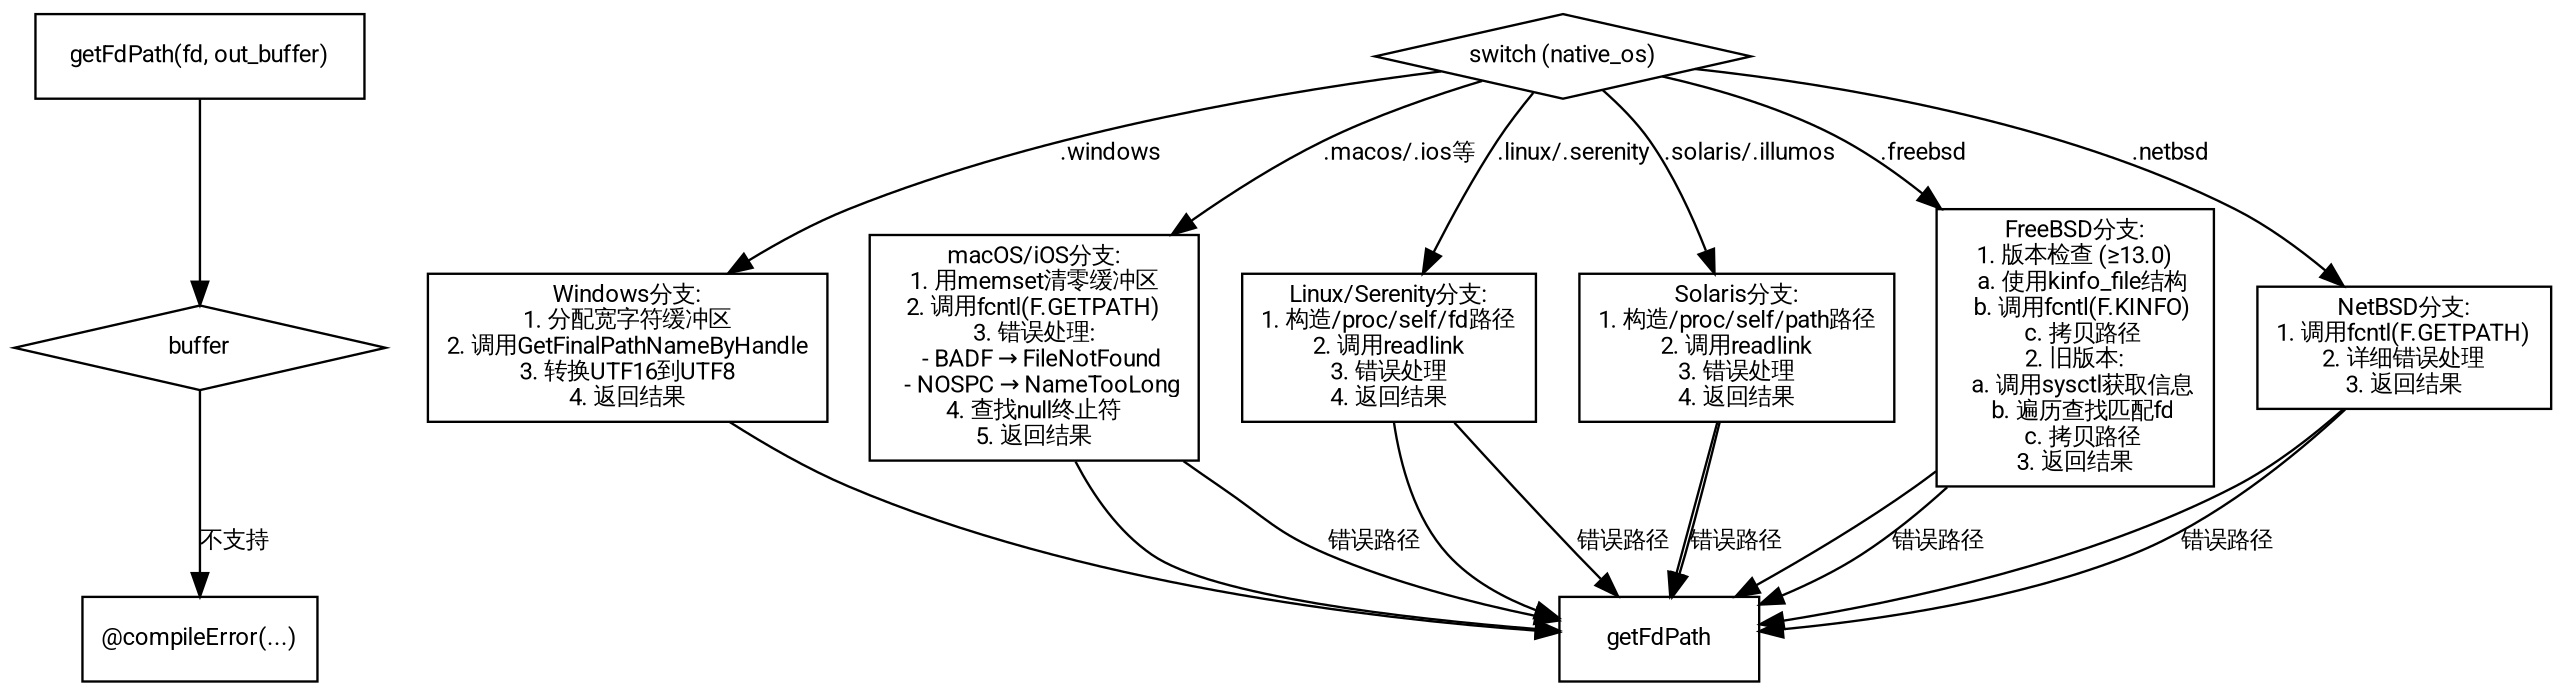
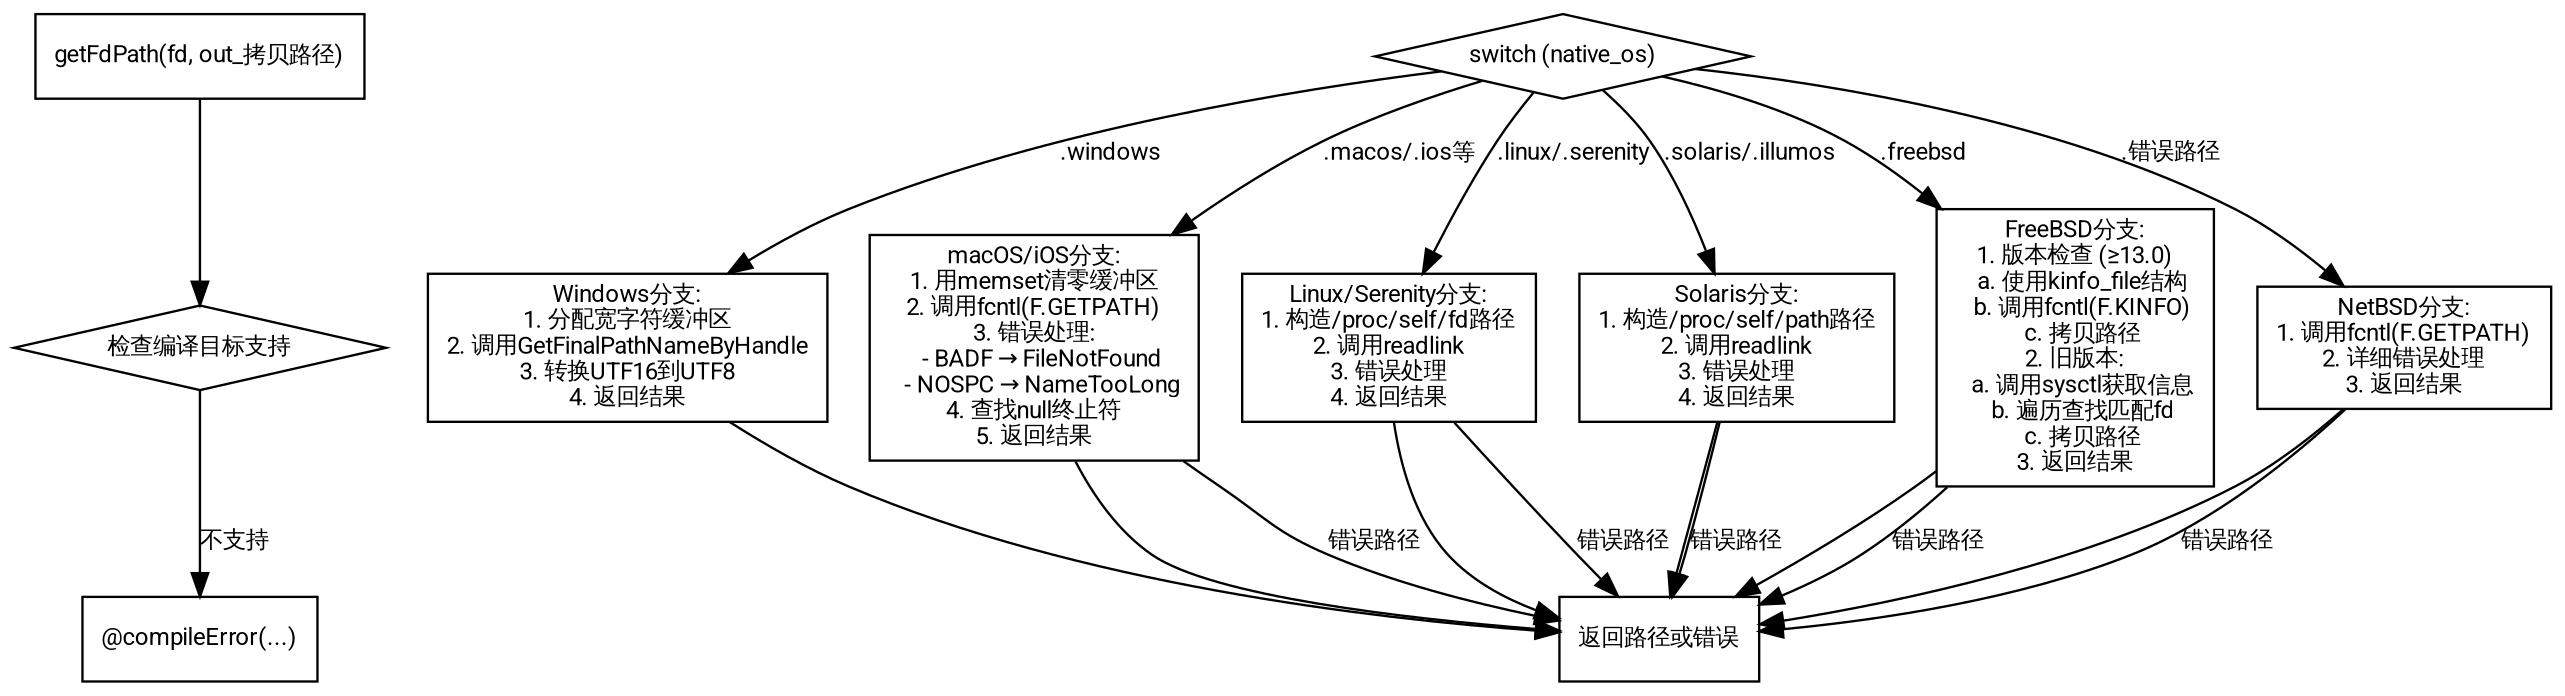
node "getFdPath(fd, out_buffer)": label "getFdPath(fd, out_buffer)" -> "getFdPath(fd, out_拷贝路径)"
edge "switch (native_os)" -> "NetBSD分支: 1. 调用fcntl(F.GETPATH) 2. 详细错误处理 3. 返回结果": label ".netbsd" -> ".错误路径"
node "buffer": label "buffer" -> "检查编译目标支持"
node "getFdPath": label "getFdPath" -> "返回路径或错误"
